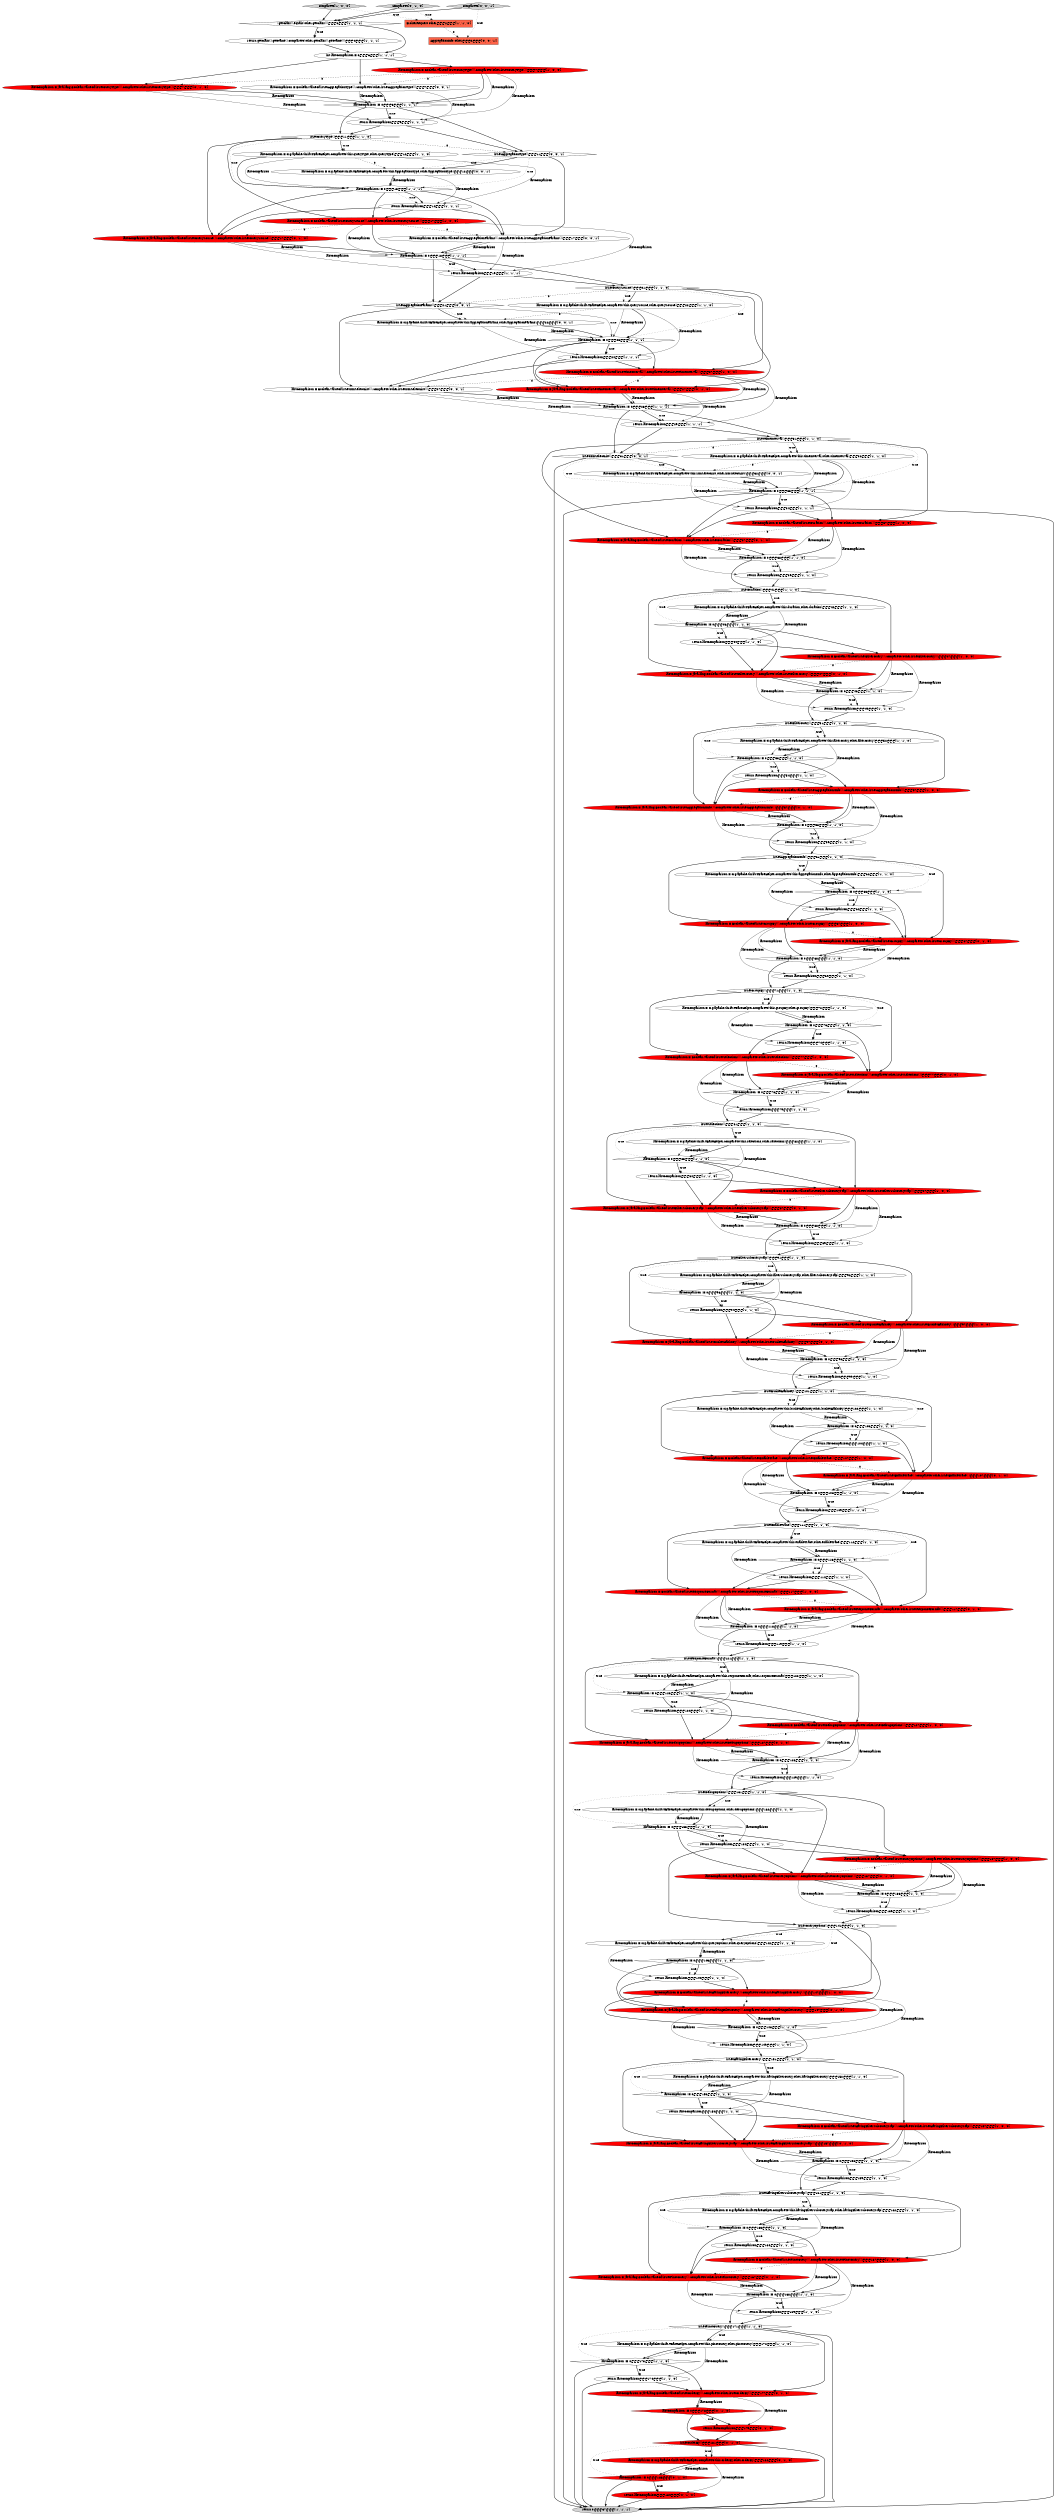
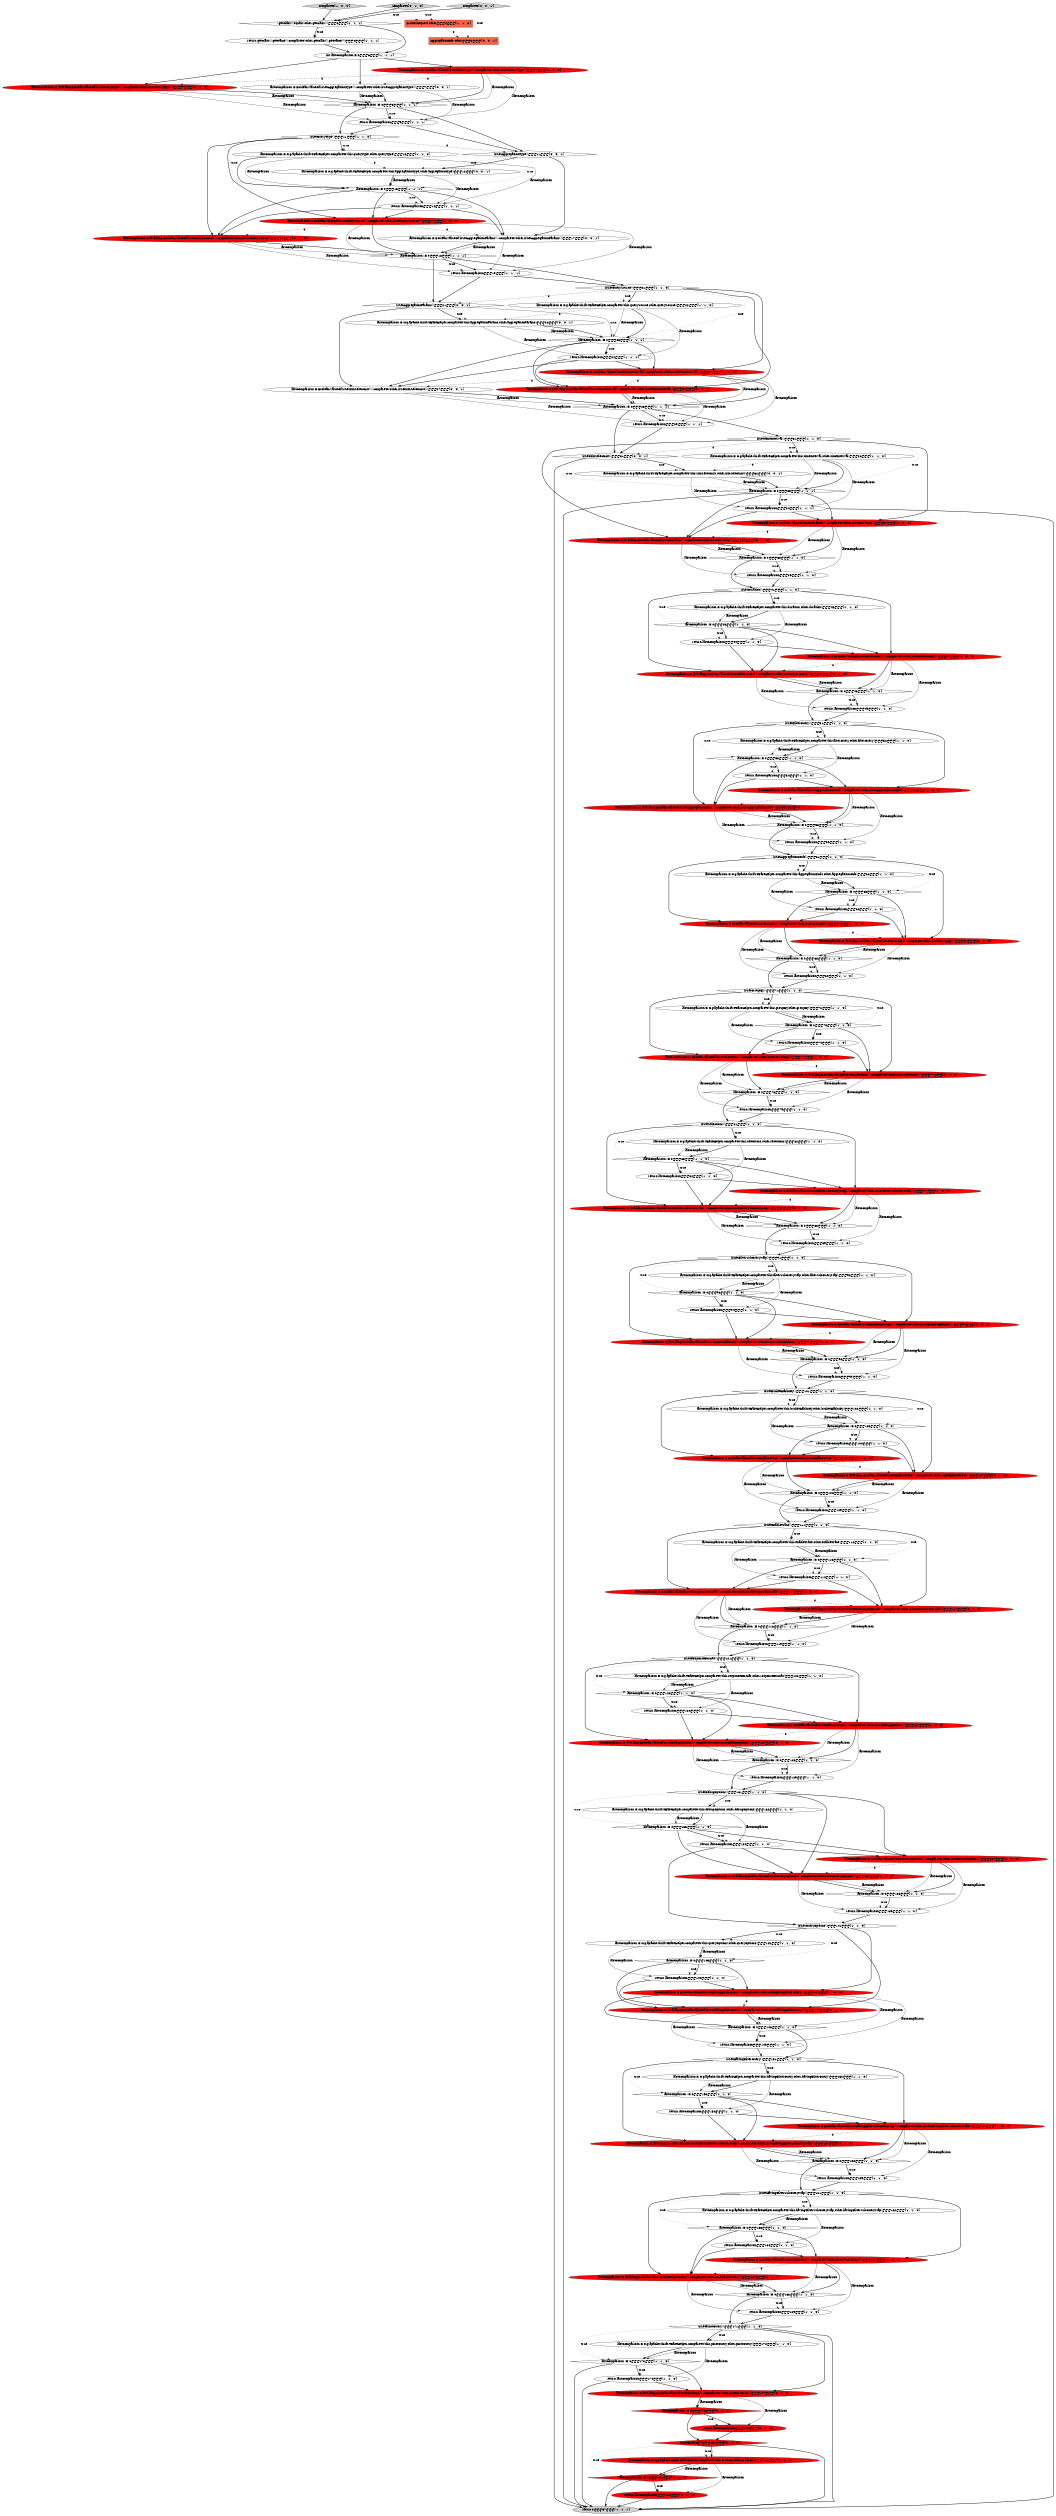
edge "return lastComparison@@@29@@@['1', '1', '1']" -> "isSetTimeInterval()@@@31@@@['1', '1', '0']": removed
